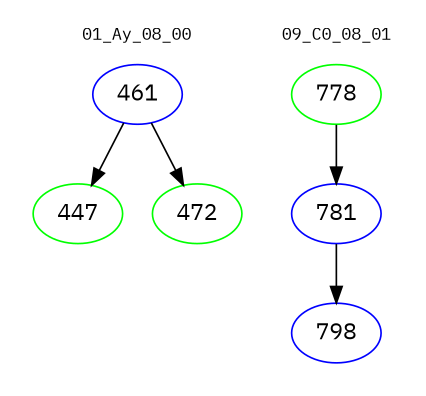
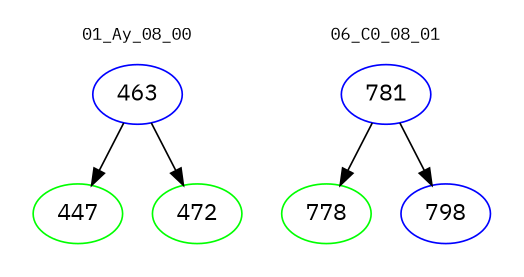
cluster "09_C0_08_01": label "09_C0_08_01" -> "06_C0_08_01"
node "461": label "461" -> "463"
edge "778" -> "781": reversed
